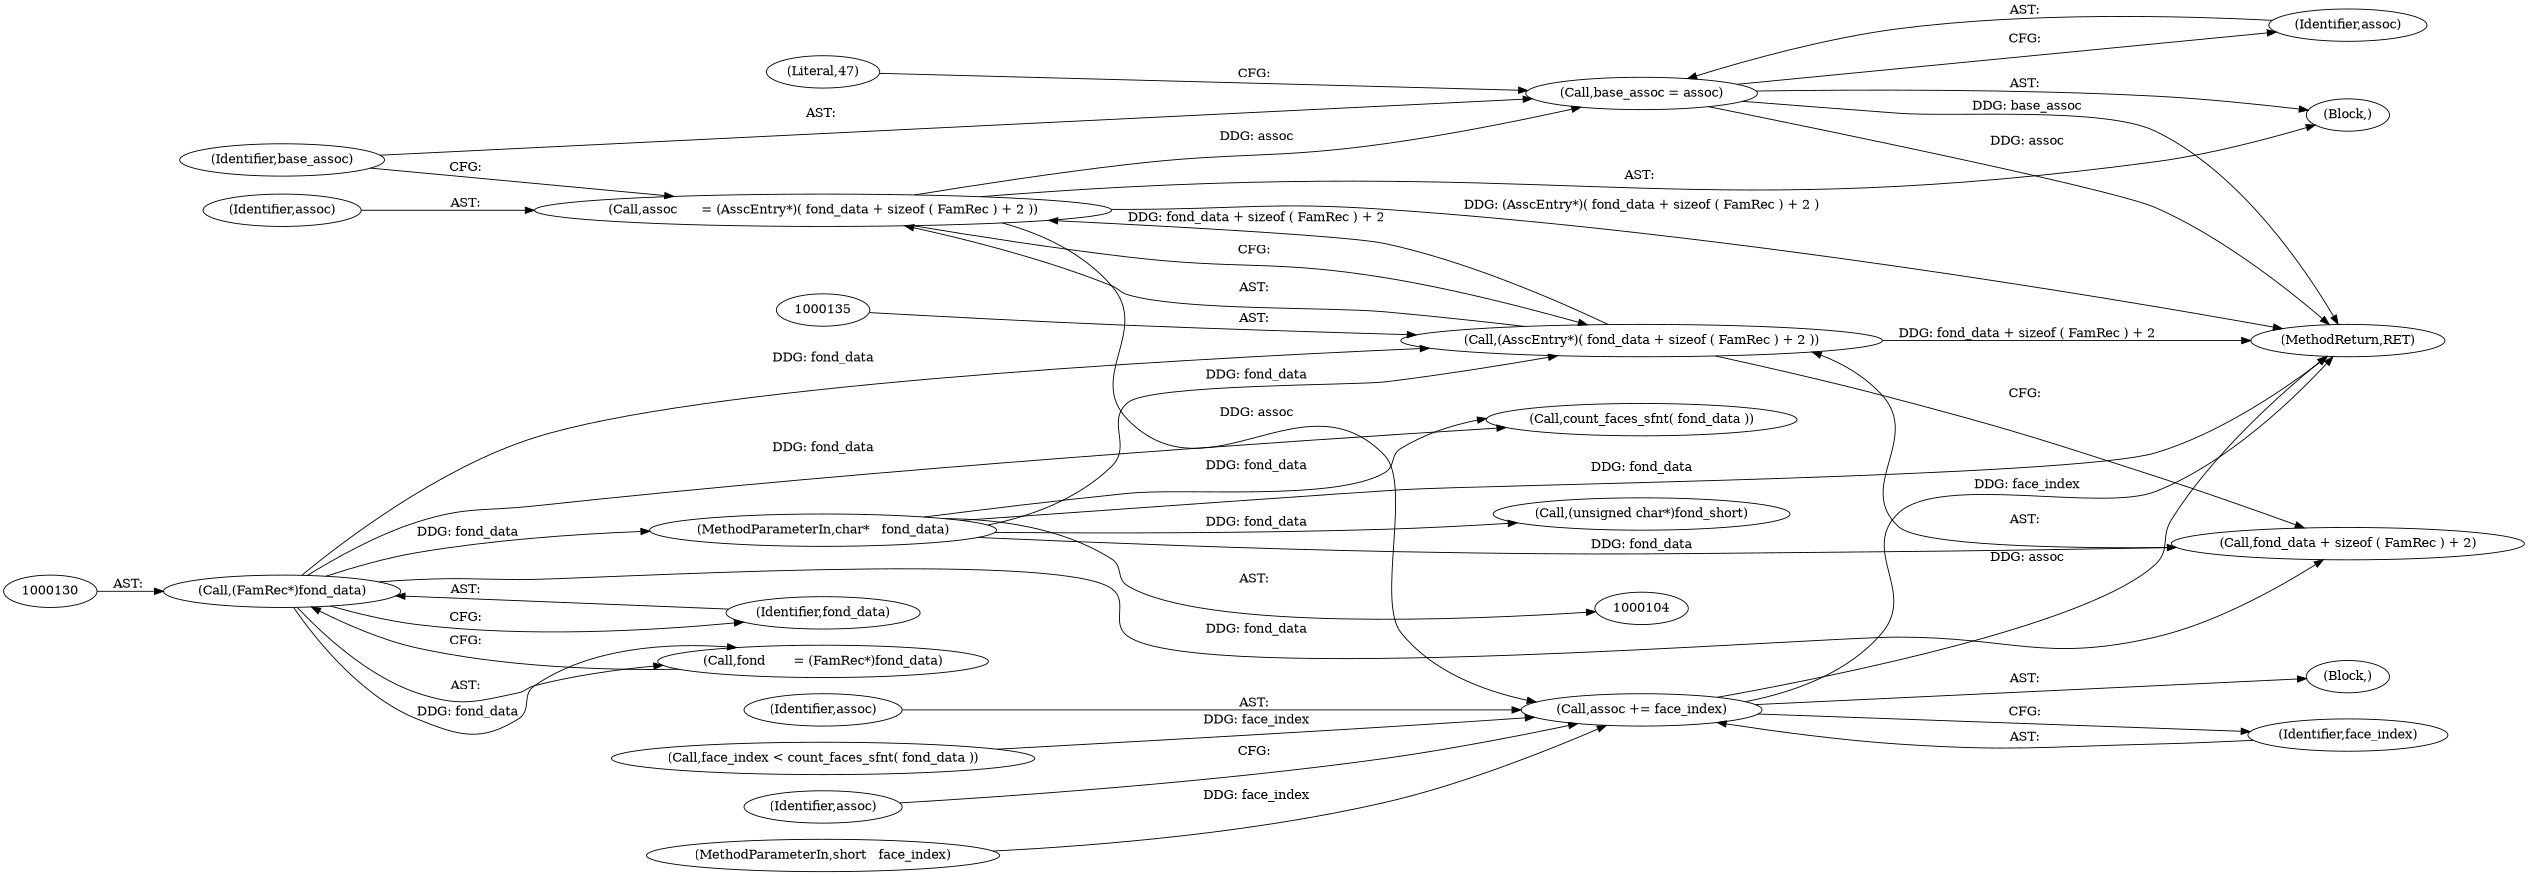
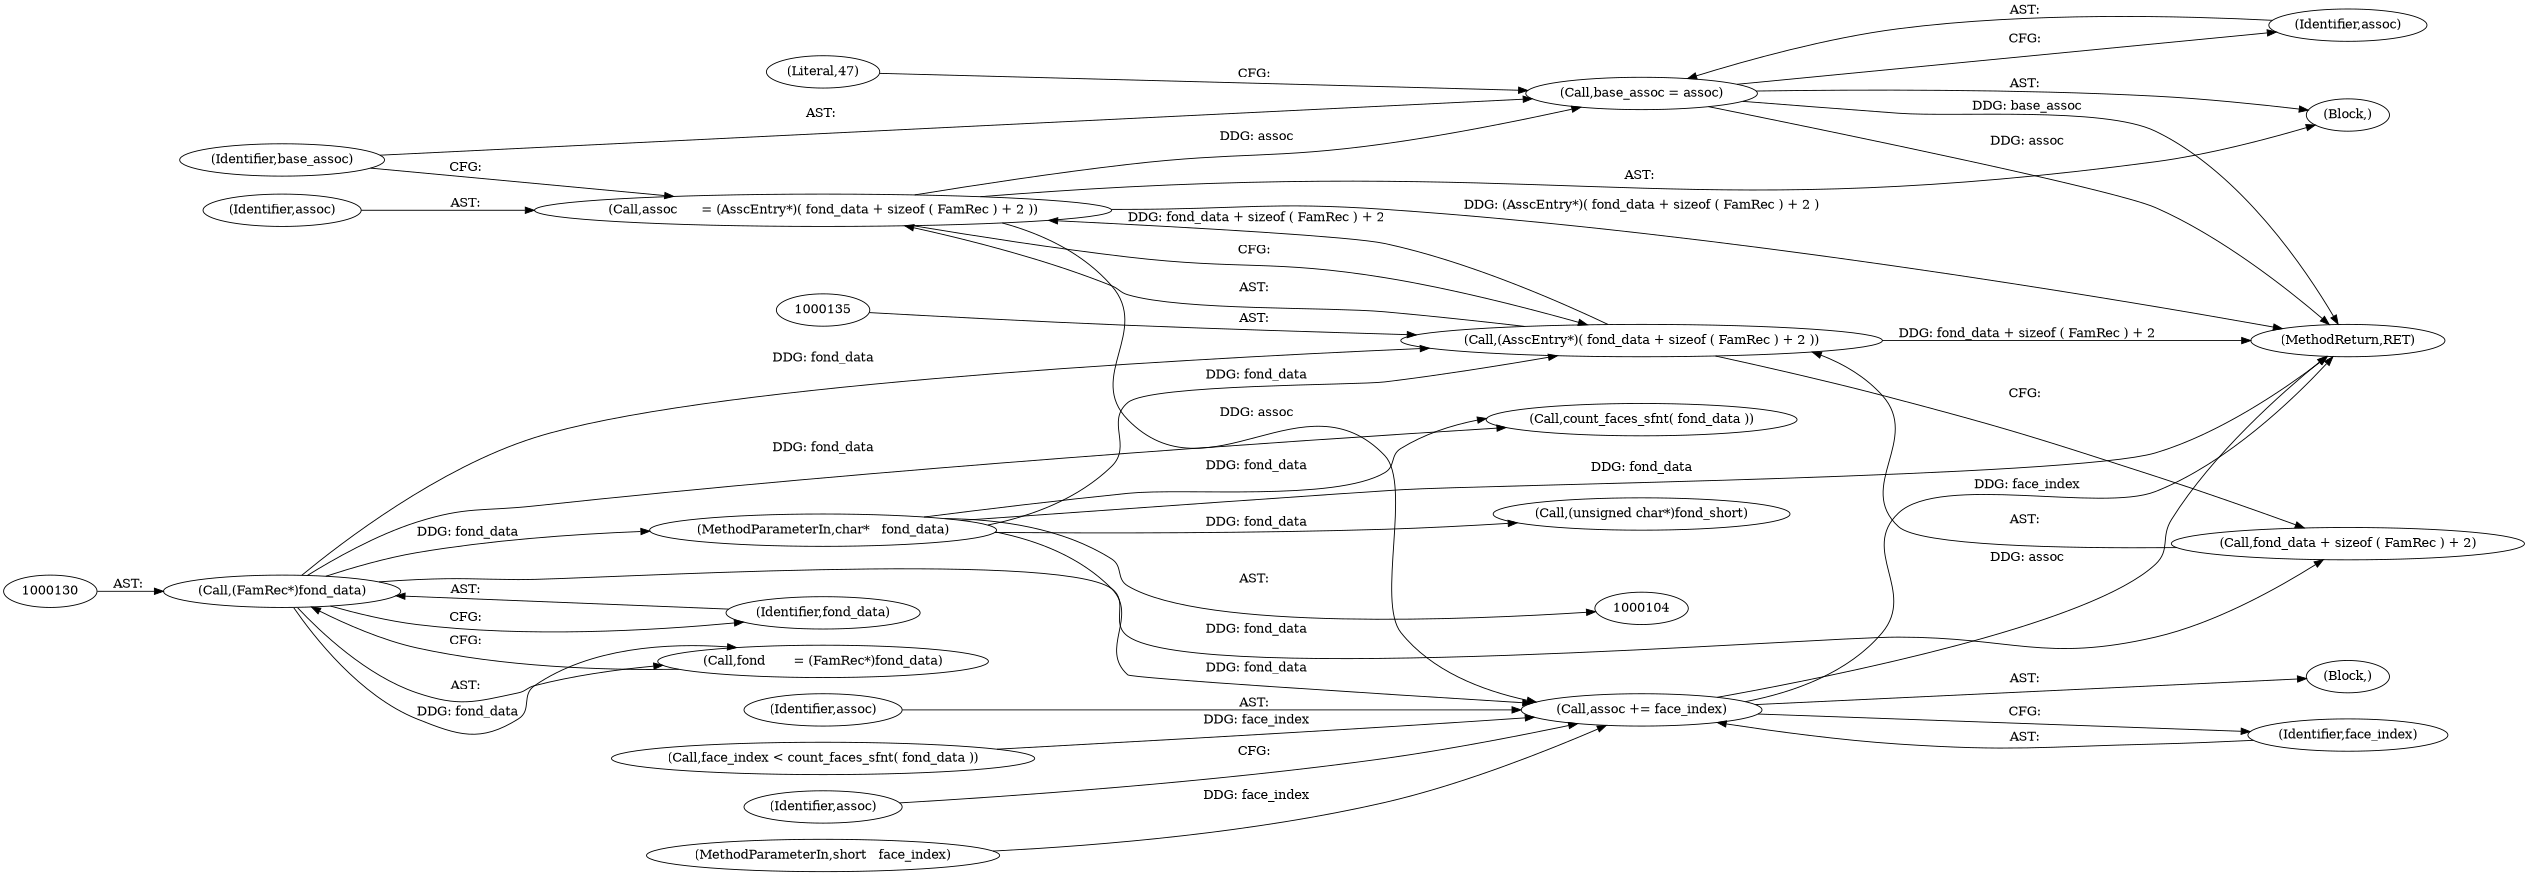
edge "(MethodParameterIn,char*   fond_data)" -> "(Call,fond_data + sizeof ( FamRec ) + 2)": now "(MethodParameterIn,char*   fond_data)" -> "(Call,assoc += face_index)"
